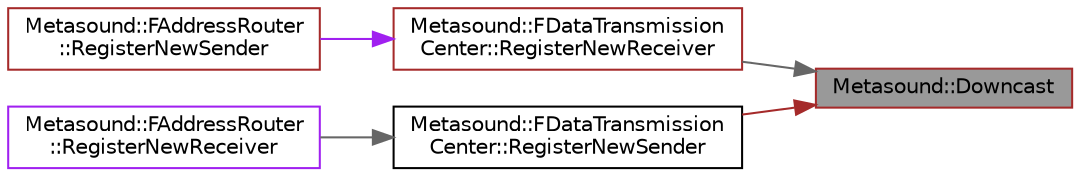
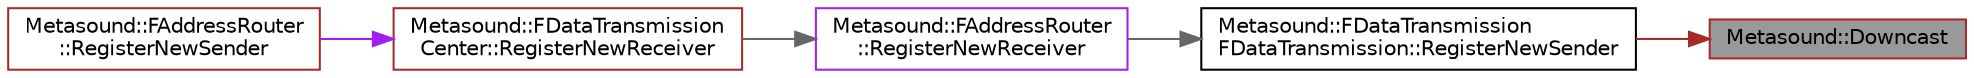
edge "Metasound::FDataTransmission Center::RegisterNewReceiver" -> "Metasound::Downcast": now "Metasound::FDataTransmission Center::RegisterNewReceiver" -> "Metasound::FAddressRouter ::RegisterNewReceiver"
node "Metasound::FDataTransmission Center::RegisterNewSender": label "Metasound::FDataTransmission Center::RegisterNewSender" -> "Metasound::FDataTransmission FDataTransmission::RegisterNewSender"
